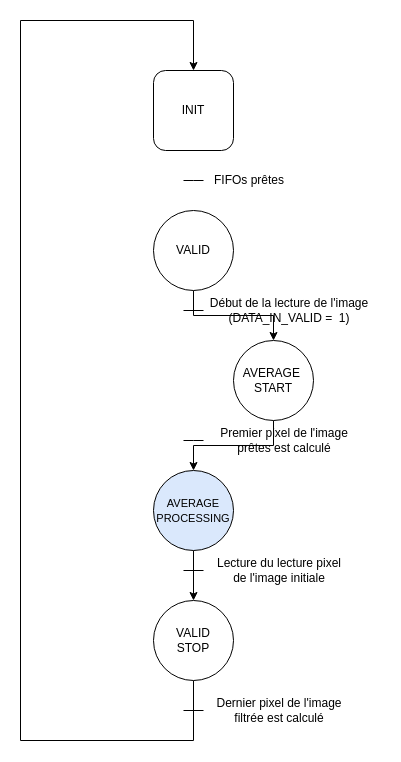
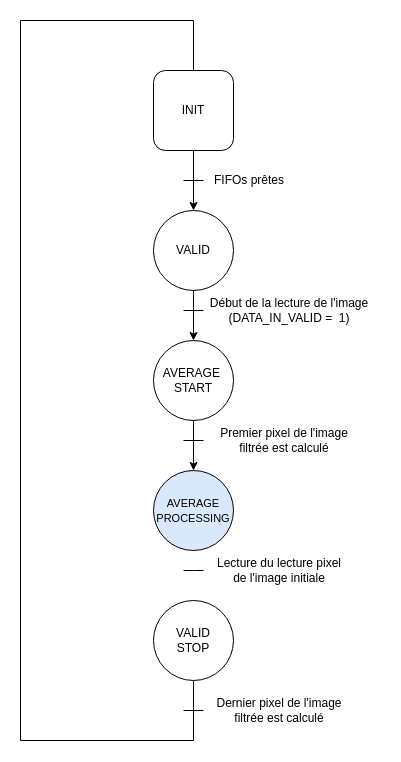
edge "VALID STOP" -> "INIT": arrowhead classic -> none
edge "INIT" -> "VALID": added
node "AVERAGE START": moved (274, 381) -> (194, 381)
node "Premier pixel de l'image prêtes est calculé": label "Premier pixel de l'image prêtes est calculé" -> "Premier pixel de l'image filtrée est calculé"
edge "AVERAGE PROCESSING" -> "VALID STOP": removed
